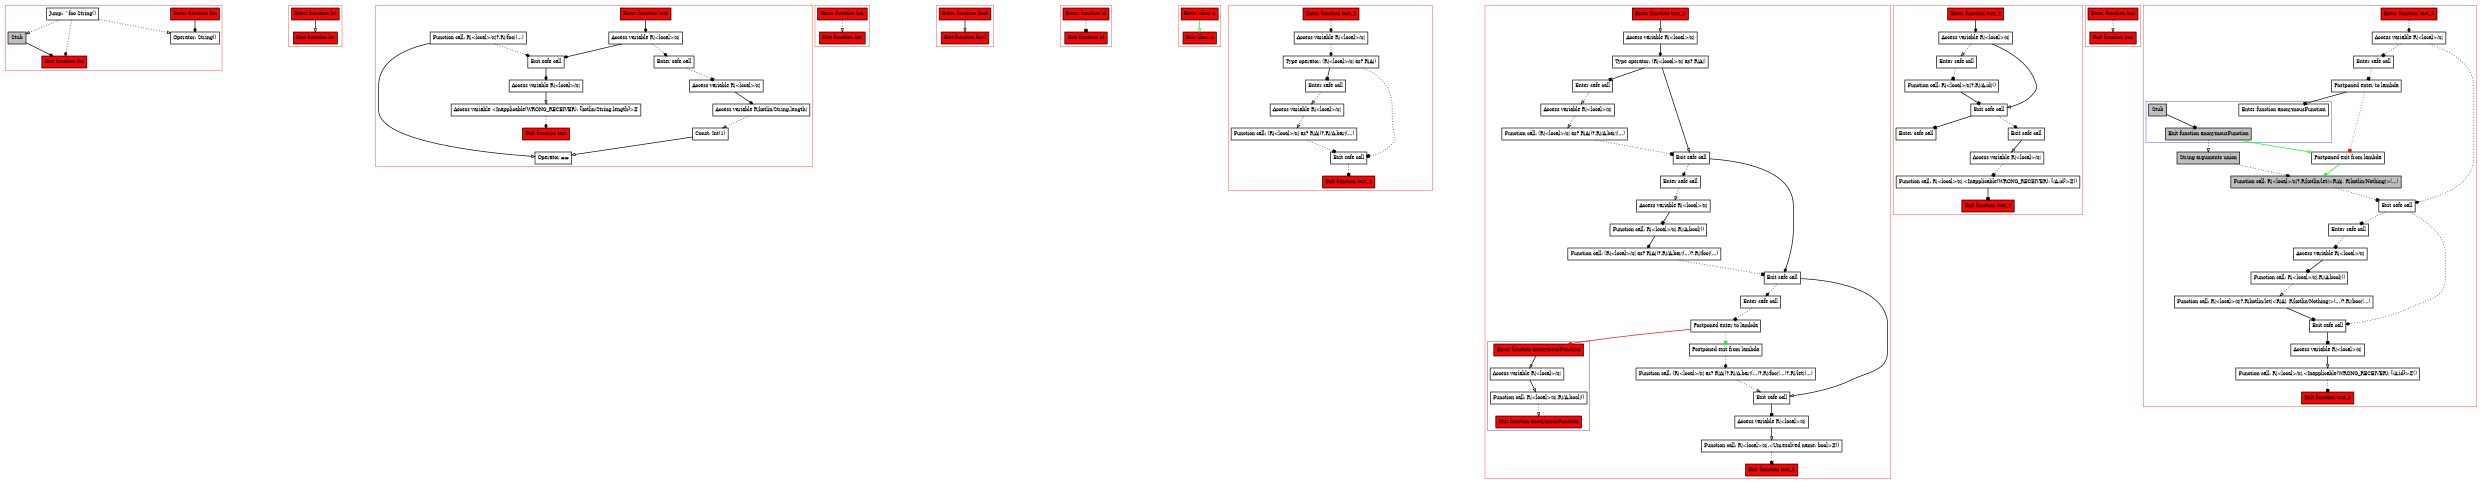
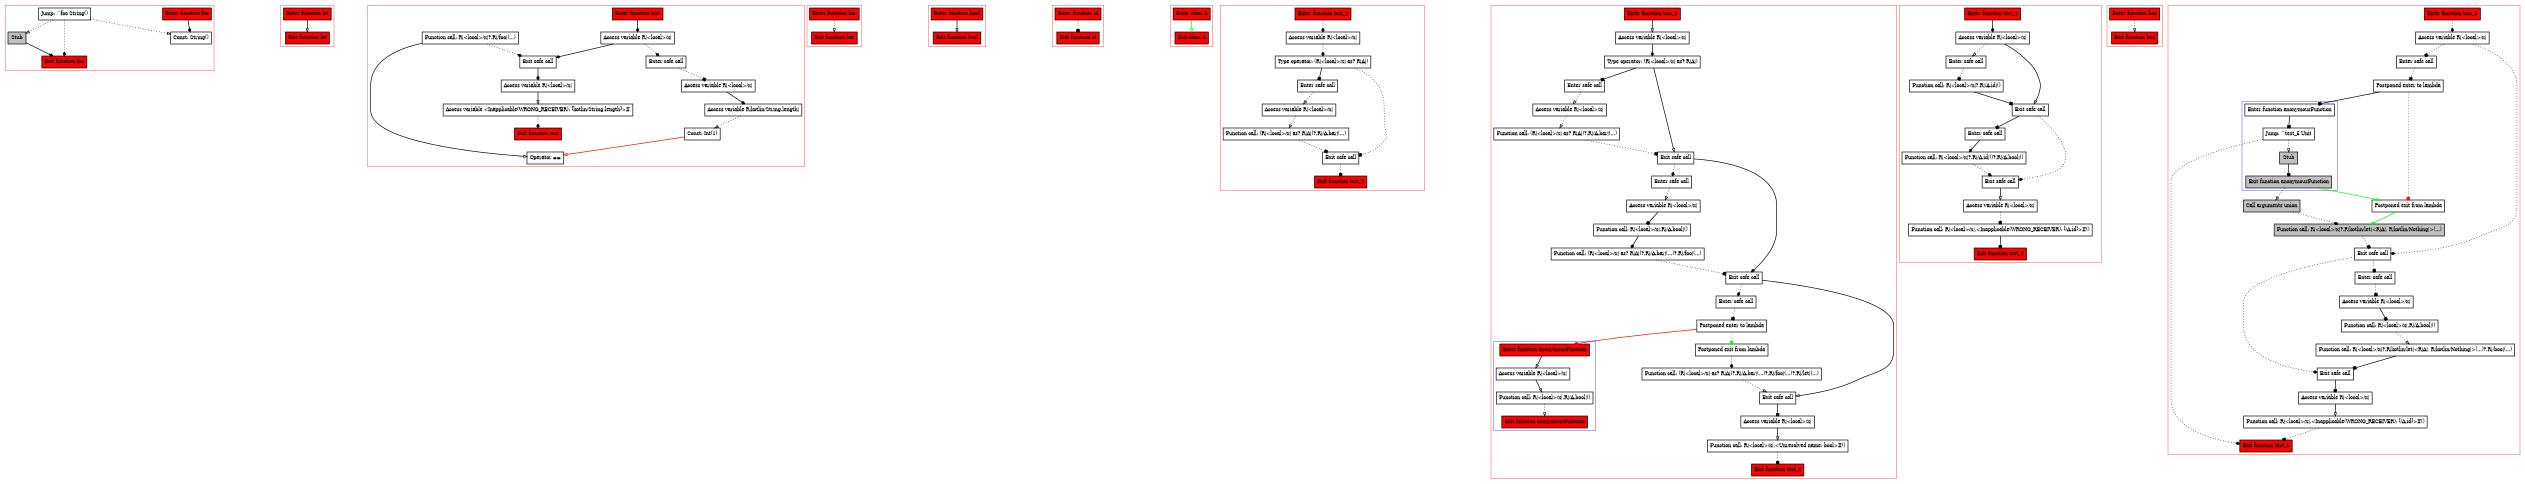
node "Operator: String()": label "Operator: String()" -> "Const: String()"
node "Jump: ^test_5 Unit": added
edge "Const: Int(1)" -> "Operator ==": color black -> red
node "Function call: R|<local>/x|?.R|/A.id|()?.R|/A.bool|()": added
node "String arguments union": label "String arguments union" -> "Call arguments union"
